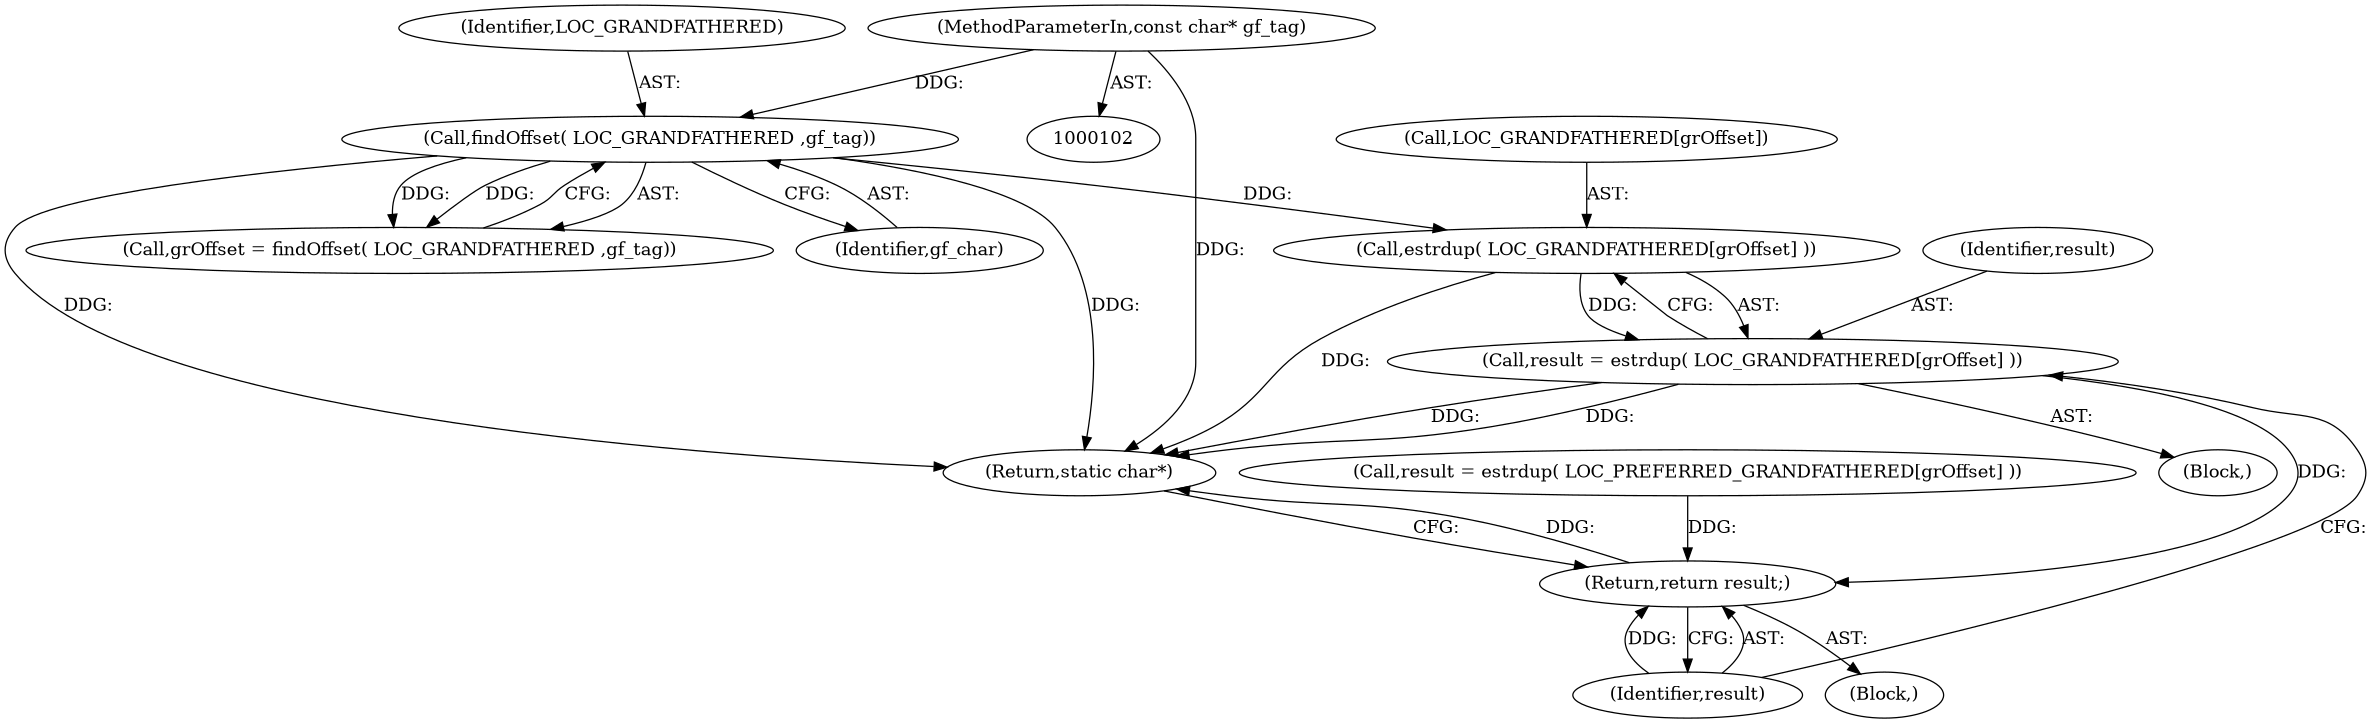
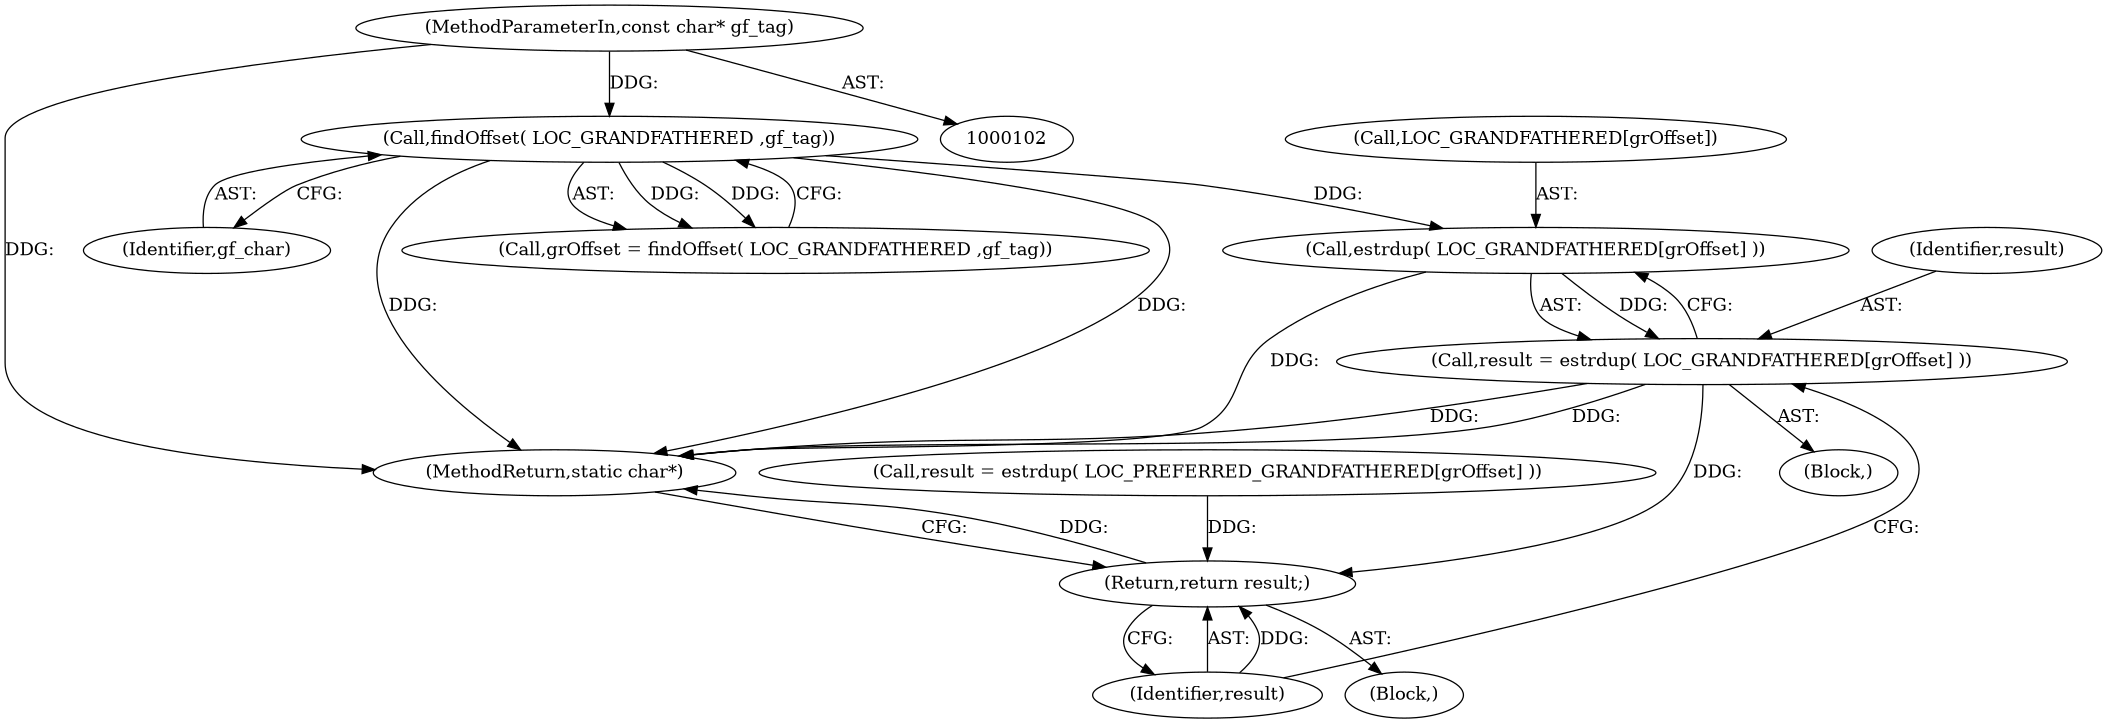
node "(Identifier,LOC_GRANDFATHERED)": removed
node "(Return,static char*)": label "(Return,static char*)" -> "(MethodReturn,static char*)"
